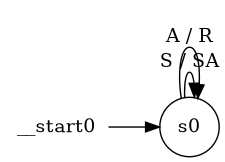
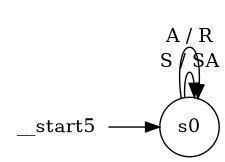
node "__start0": label "__start0" -> "__start5"
